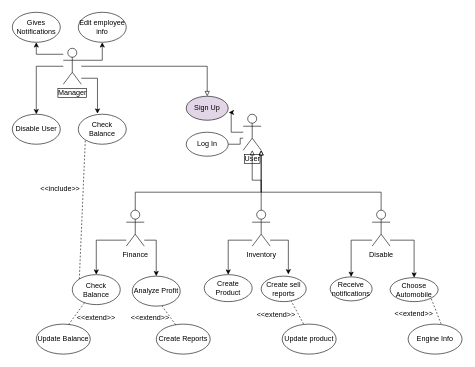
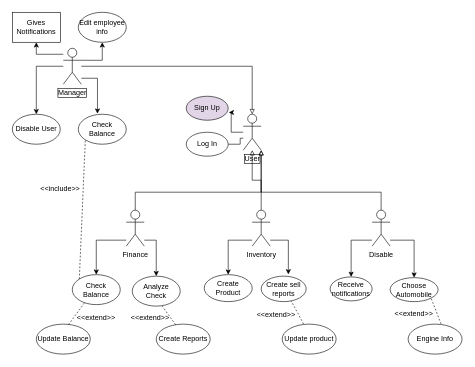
node "Gives Notifications": shape ellipse -> rectangle
edge "Manager" -> "Sign Up": now "Manager" -> "User"
node "Analyze Profit": label "Analyze Profit" -> "Analyze Check"
